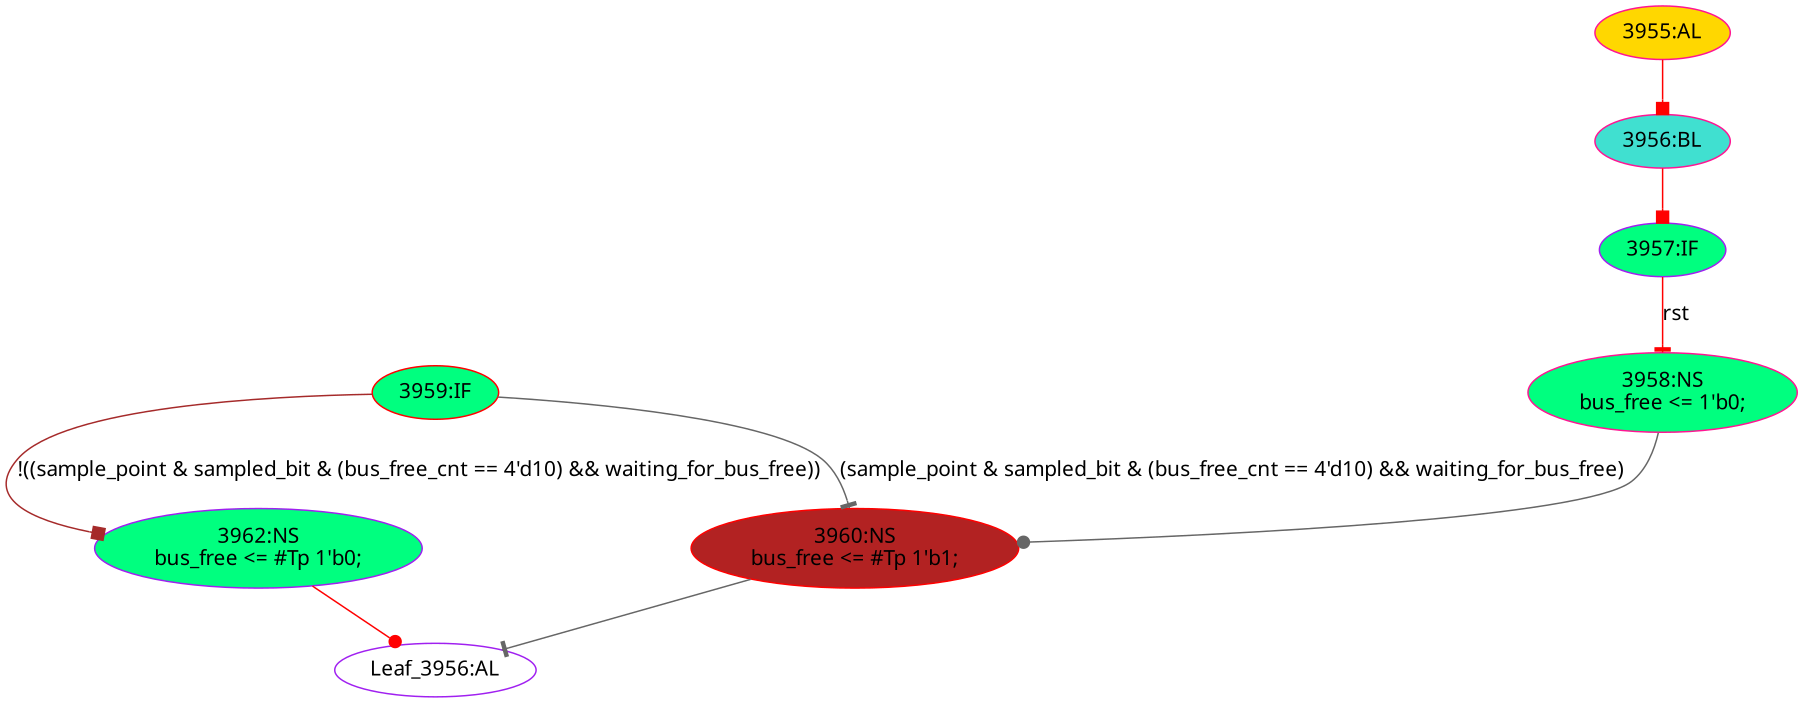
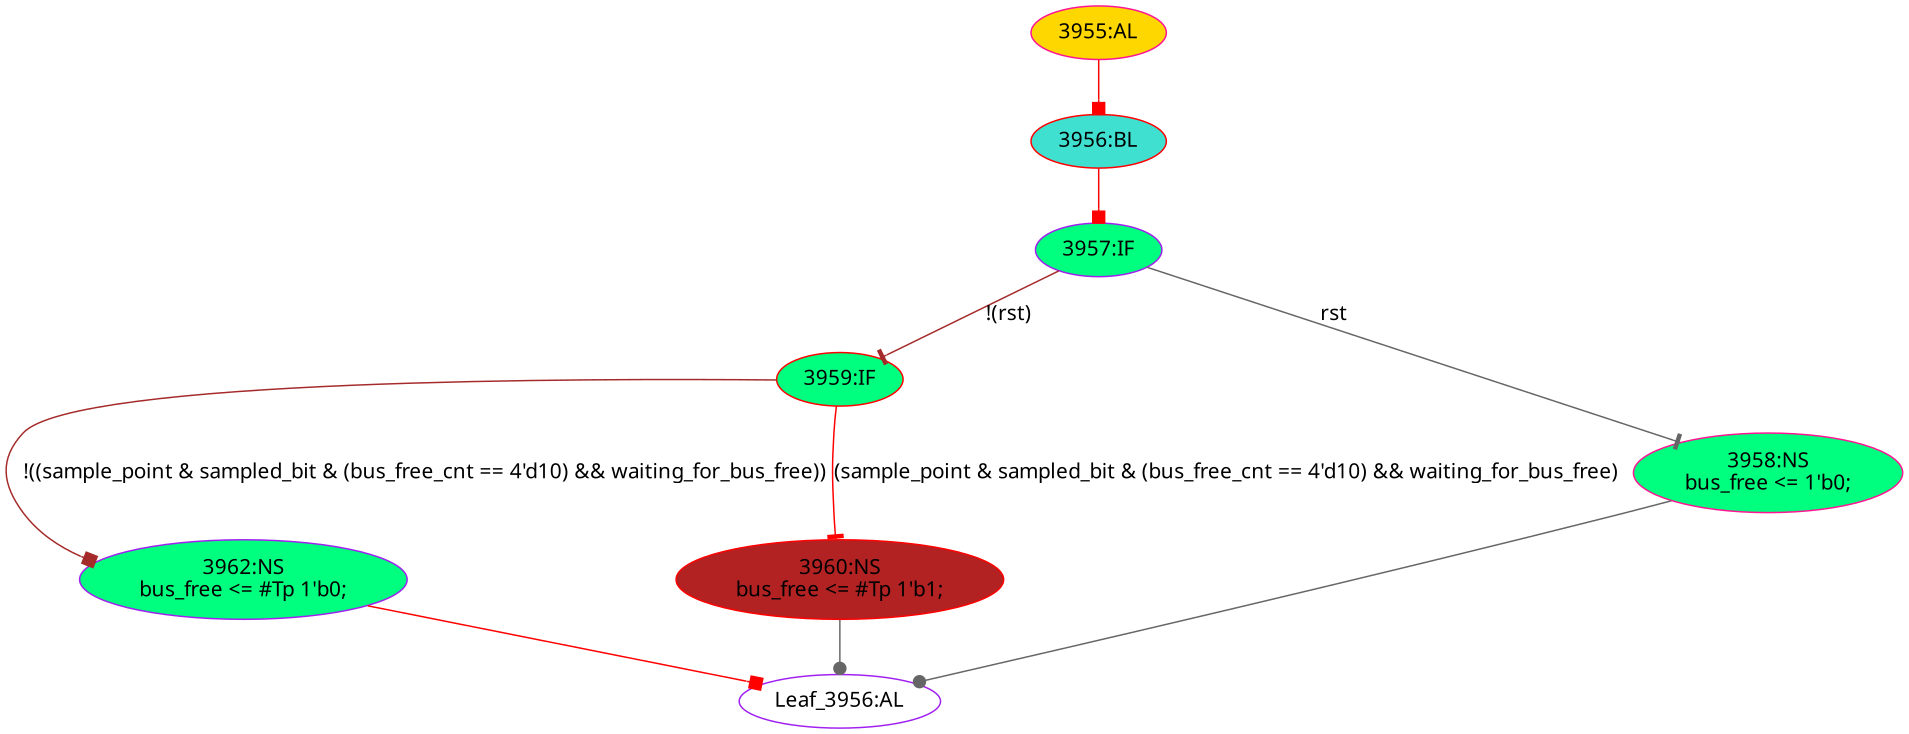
node "3956:BL": color deeppink -> red
edge "3957:IF" -> "3958:NS bus_free <= 1'b0;": color red -> gray40
edge "3957:IF" -> "3959:IF": added, label "!(rst)"
edge "3959:IF" -> "3960:NS bus_free <= #Tp 1'b1;": color gray40 -> red
edge "3958:NS bus_free <= 1'b0;" -> "3960:NS bus_free <= #Tp 1'b1;": now "3958:NS bus_free <= 1'b0;" -> "Leaf_3956:AL"
edge "3962:NS bus_free <= #Tp 1'b0;" -> "Leaf_3956:AL": arrowhead dot -> box
edge "3960:NS bus_free <= #Tp 1'b1;" -> "Leaf_3956:AL": arrowhead tee -> dot
